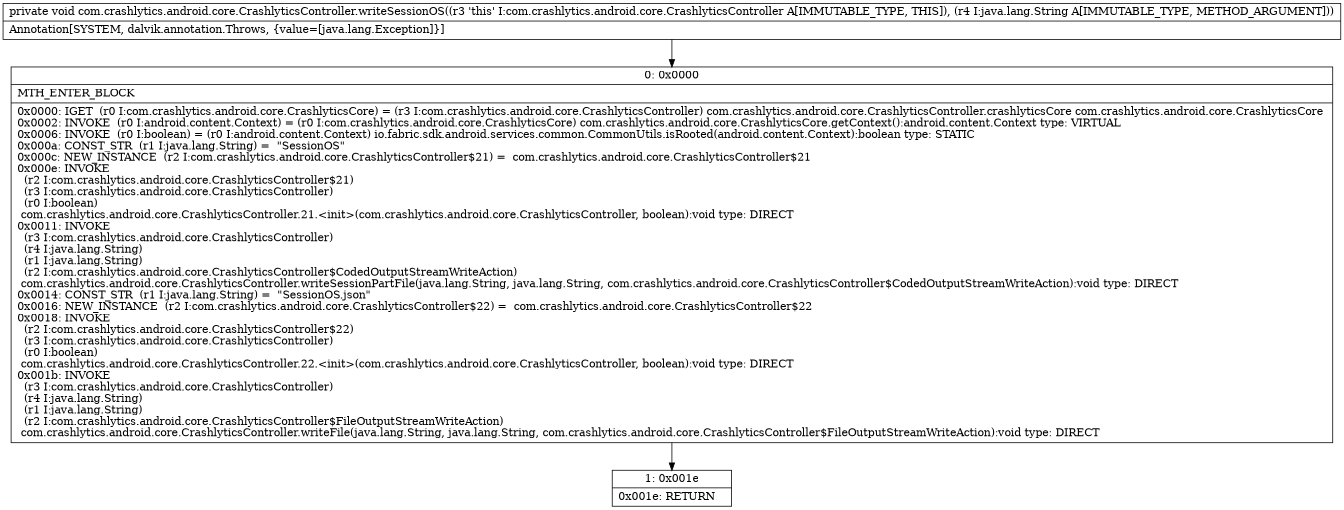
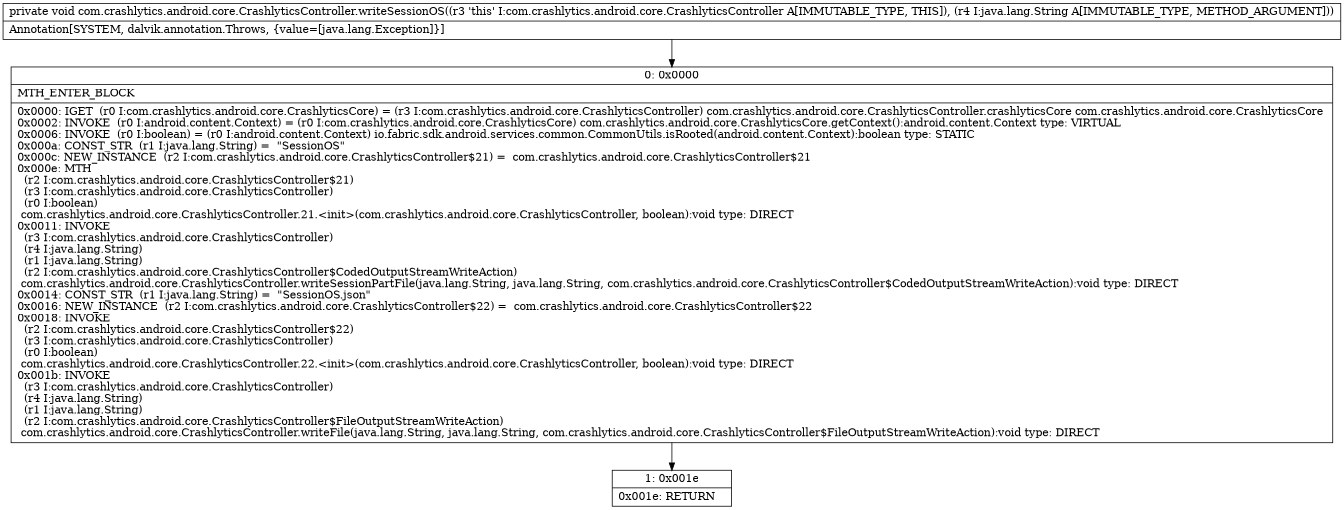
node "0: 0x0000": text "0x000e: INVOKE" -> "0x000e: MTH"
